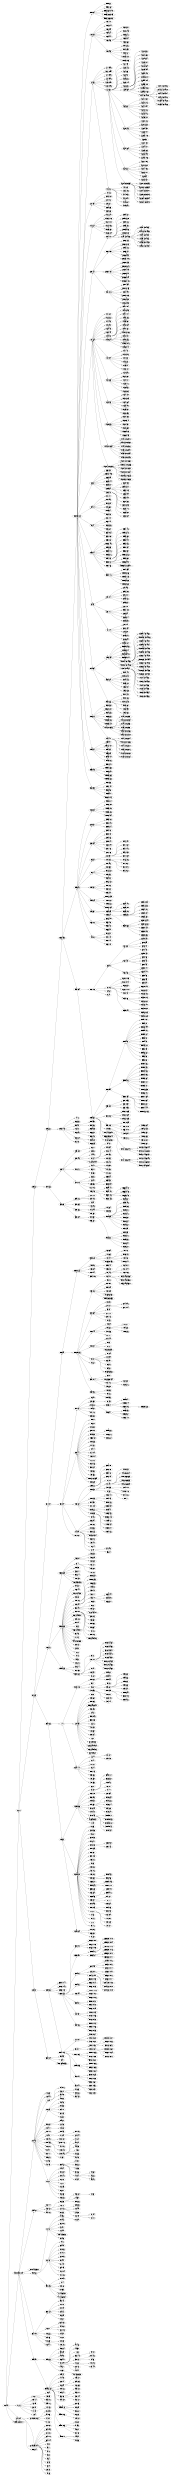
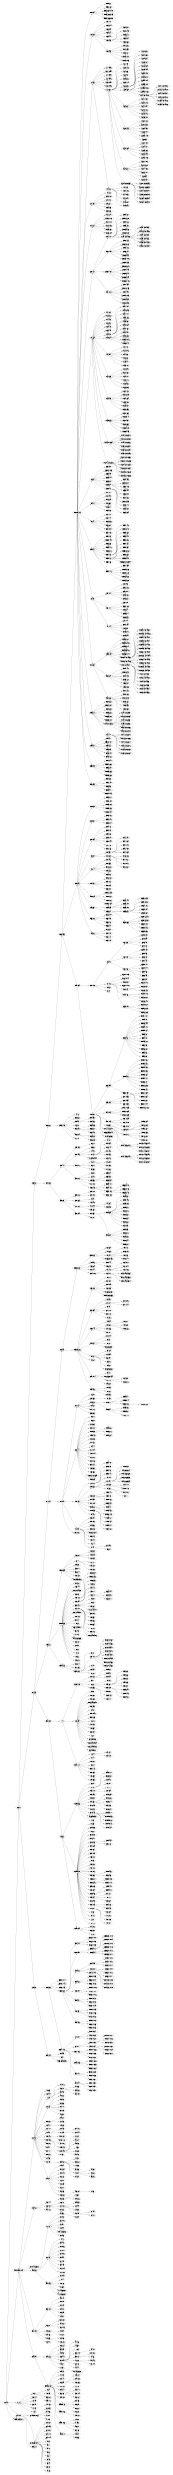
node "VISam2/3: 1066": removed
node "phpd: 762": label "phpd: 762" -> "sst: 762"
